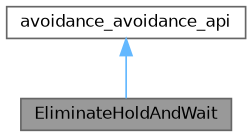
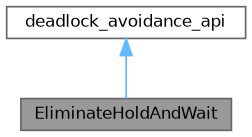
node "avoidance_avoidance_api": label "avoidance_avoidance_api" -> "deadlock_avoidance_api"
